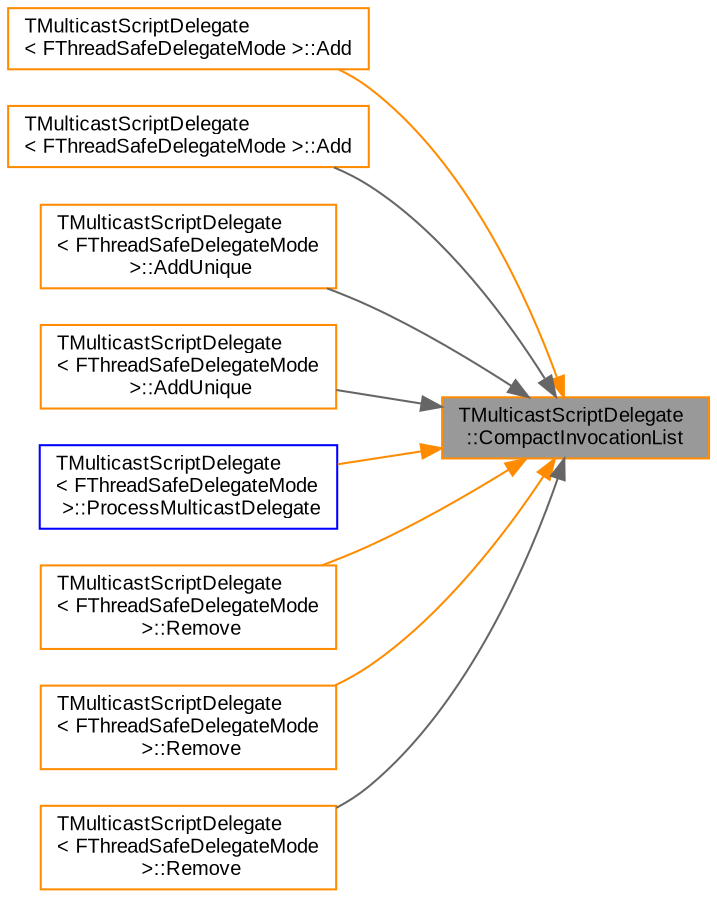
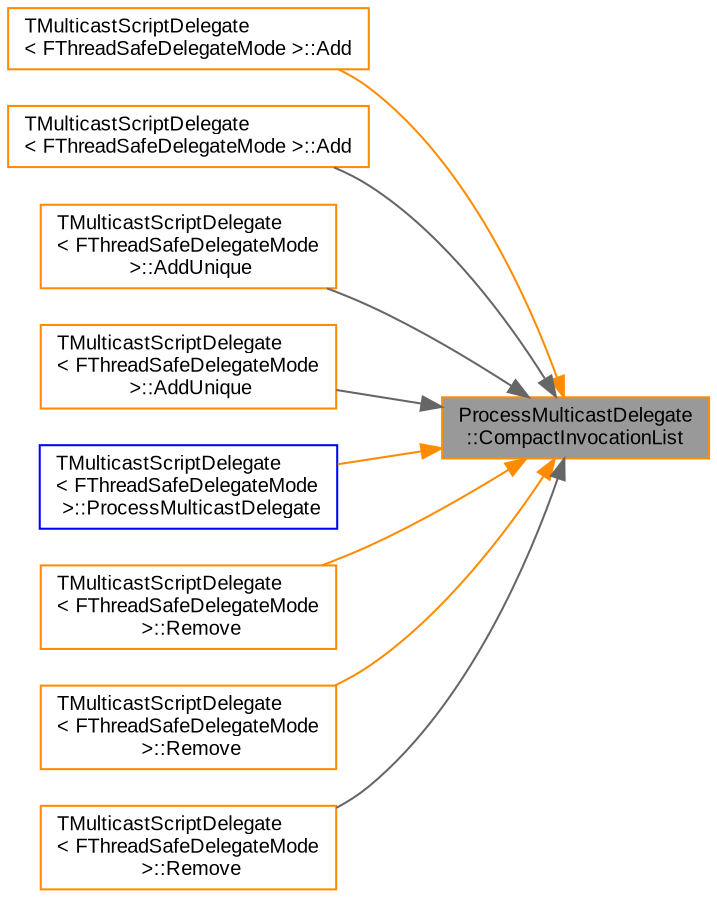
node "TMulticastScriptDelegate ::CompactInvocationList": label "TMulticastScriptDelegate ::CompactInvocationList" -> "ProcessMulticastDelegate ::CompactInvocationList"
